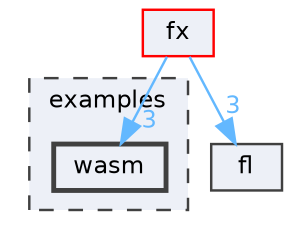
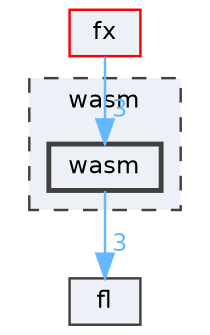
edge "fx" -> "fl": now "wasm" -> "fl"
cluster "examples": label "examples" -> "wasm"
